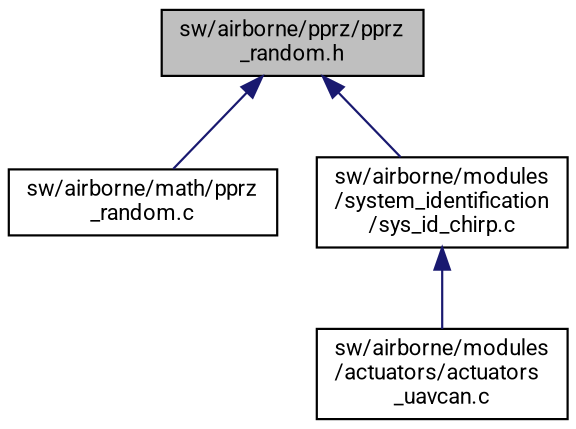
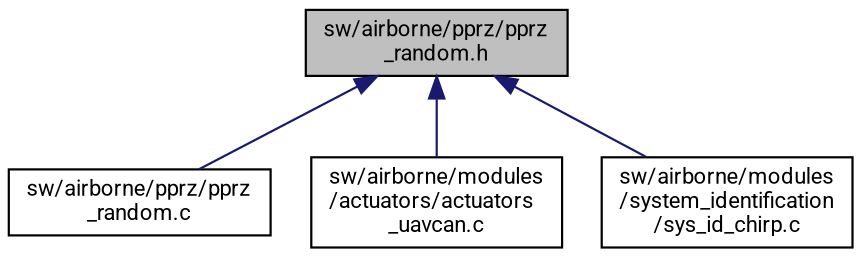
node "sw/airborne/math/pprz _random.c": label "sw/airborne/math/pprz _random.c" -> "sw/airborne/pprz/pprz _random.c"
edge "sw/airborne/modules /actuators/actuators _uavcan.c" -> "sw/airborne/modules /system_identification /sys_id_chirp.c": now "sw/airborne/modules /actuators/actuators _uavcan.c" -> "sw/airborne/pprz/pprz _random.h"
